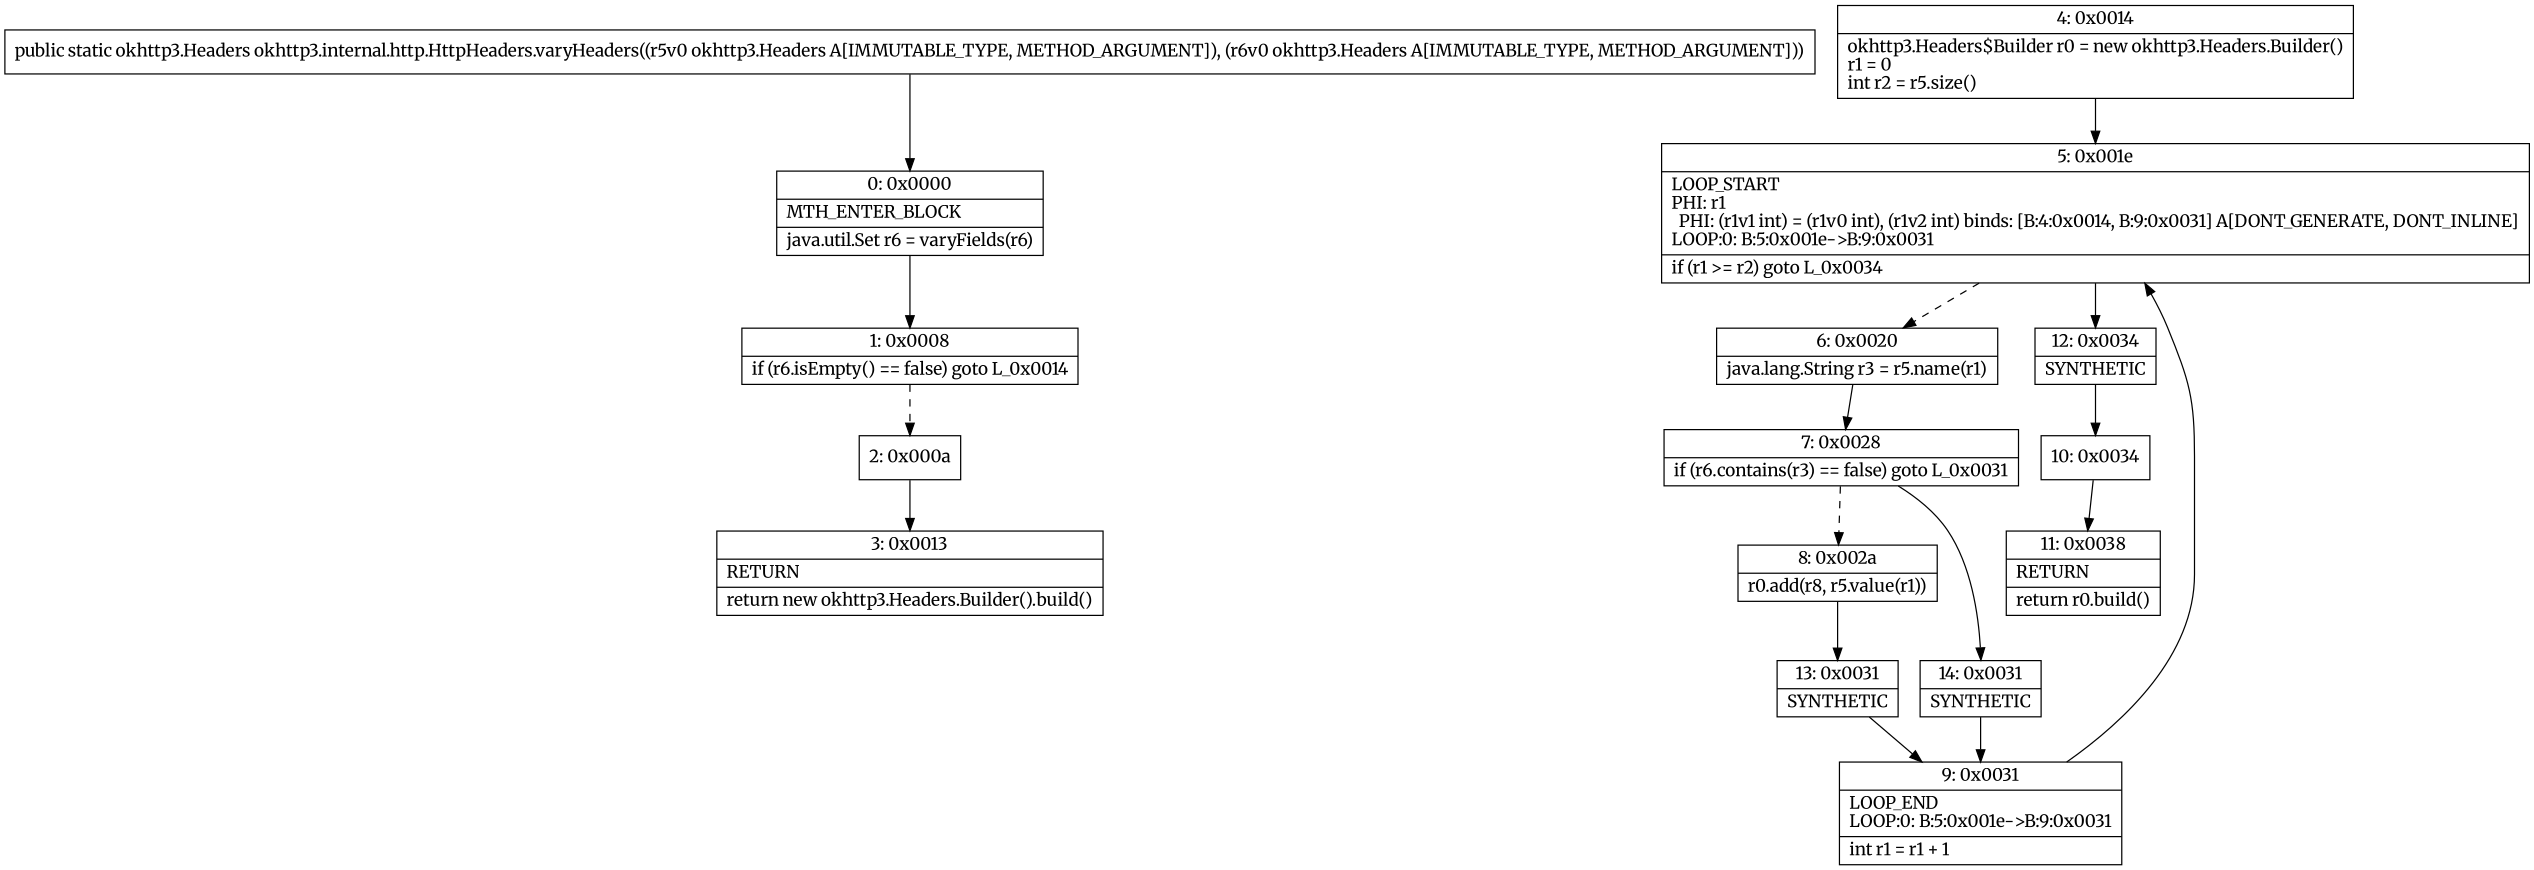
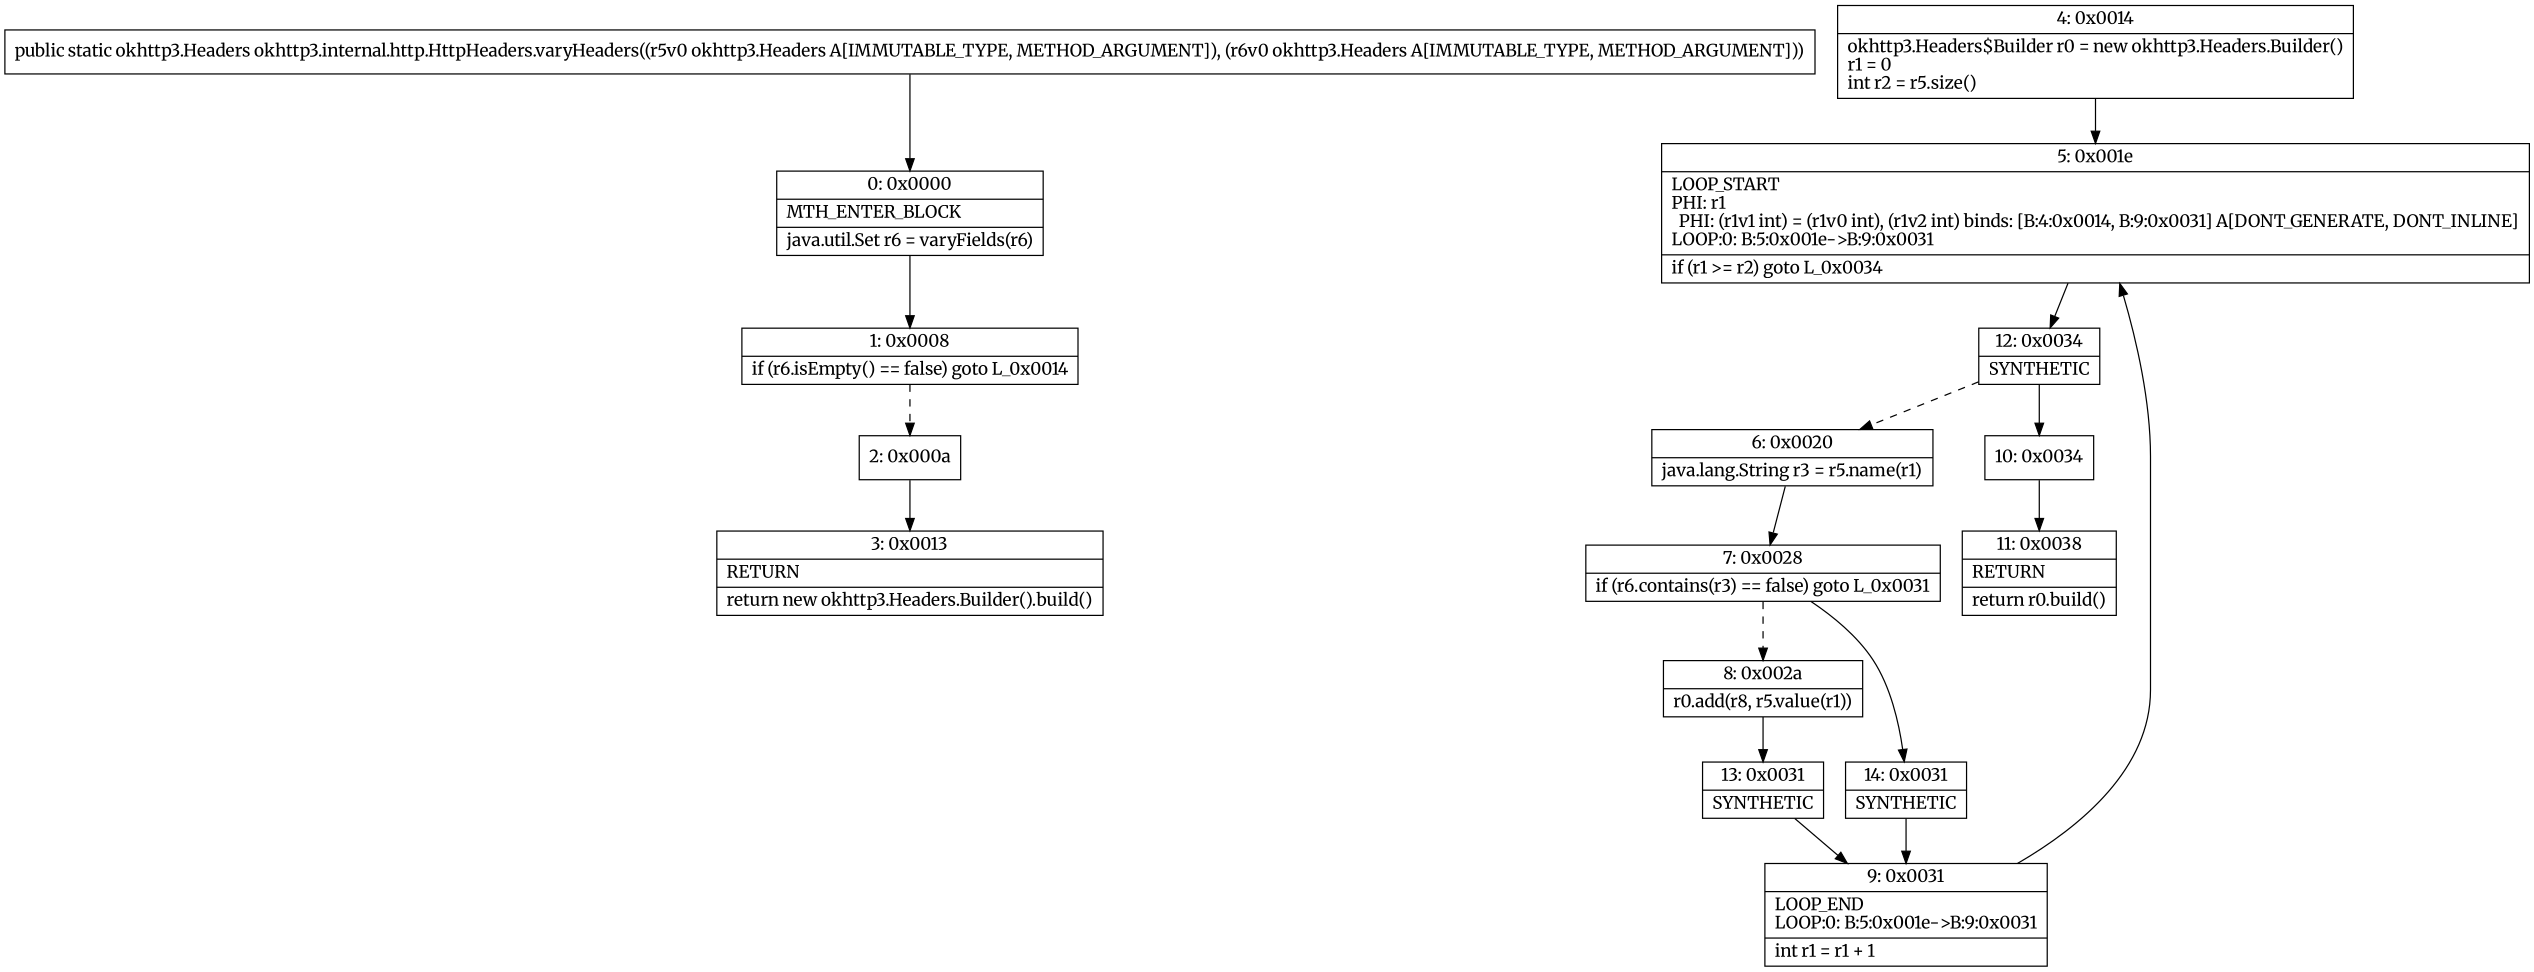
edge "5: 0x001e" -> "6: 0x0020": now "12: 0x0034" -> "6: 0x0020"
